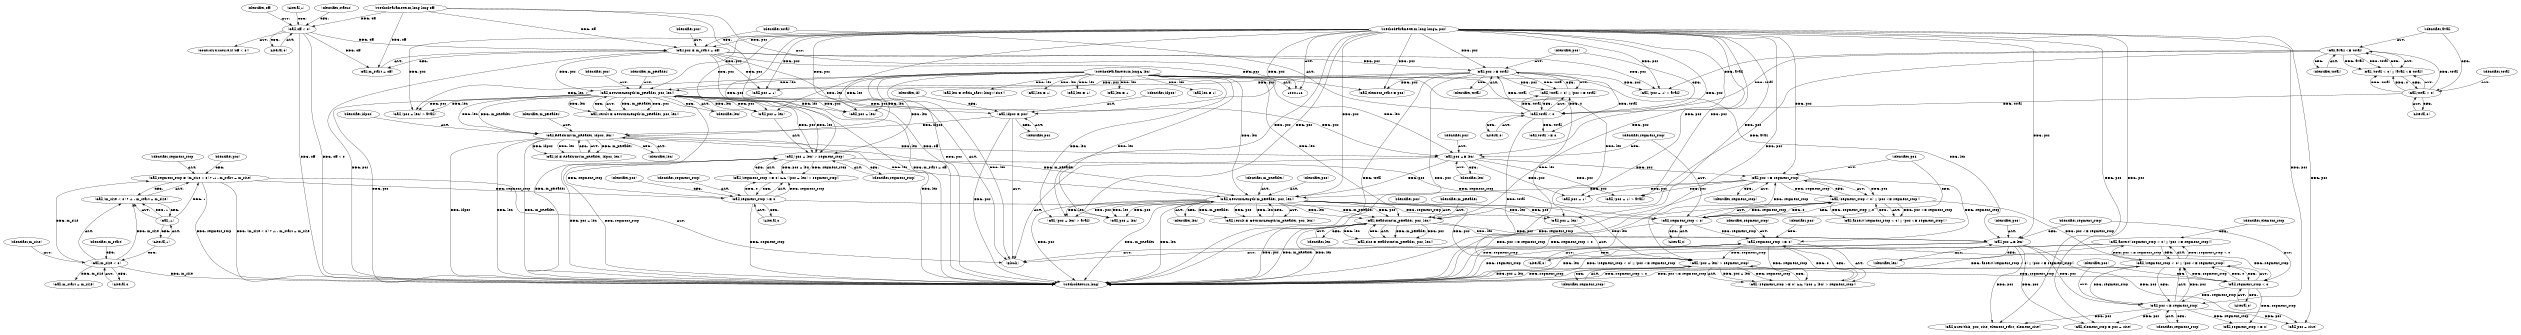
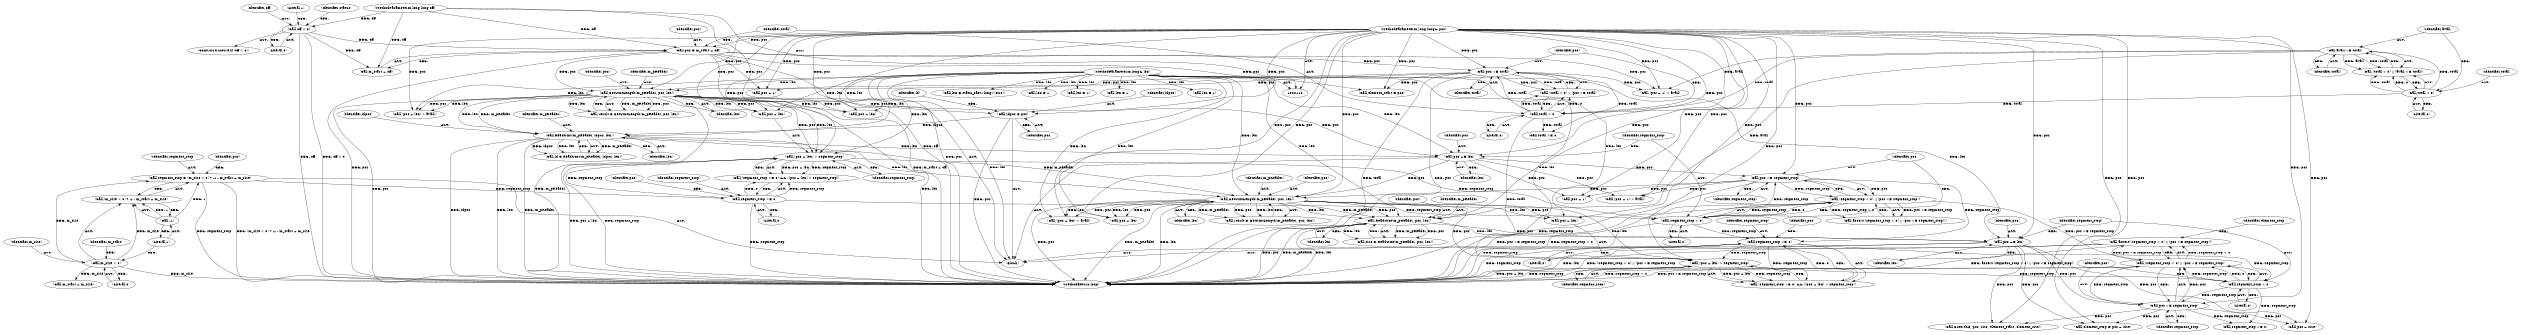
edge "(Call,size = ReadUInt(m_pReader, pos, len))" -> "(Call,ReadUInt(m_pReader, pos, len))": label "CFG: " -> "DDG: "
